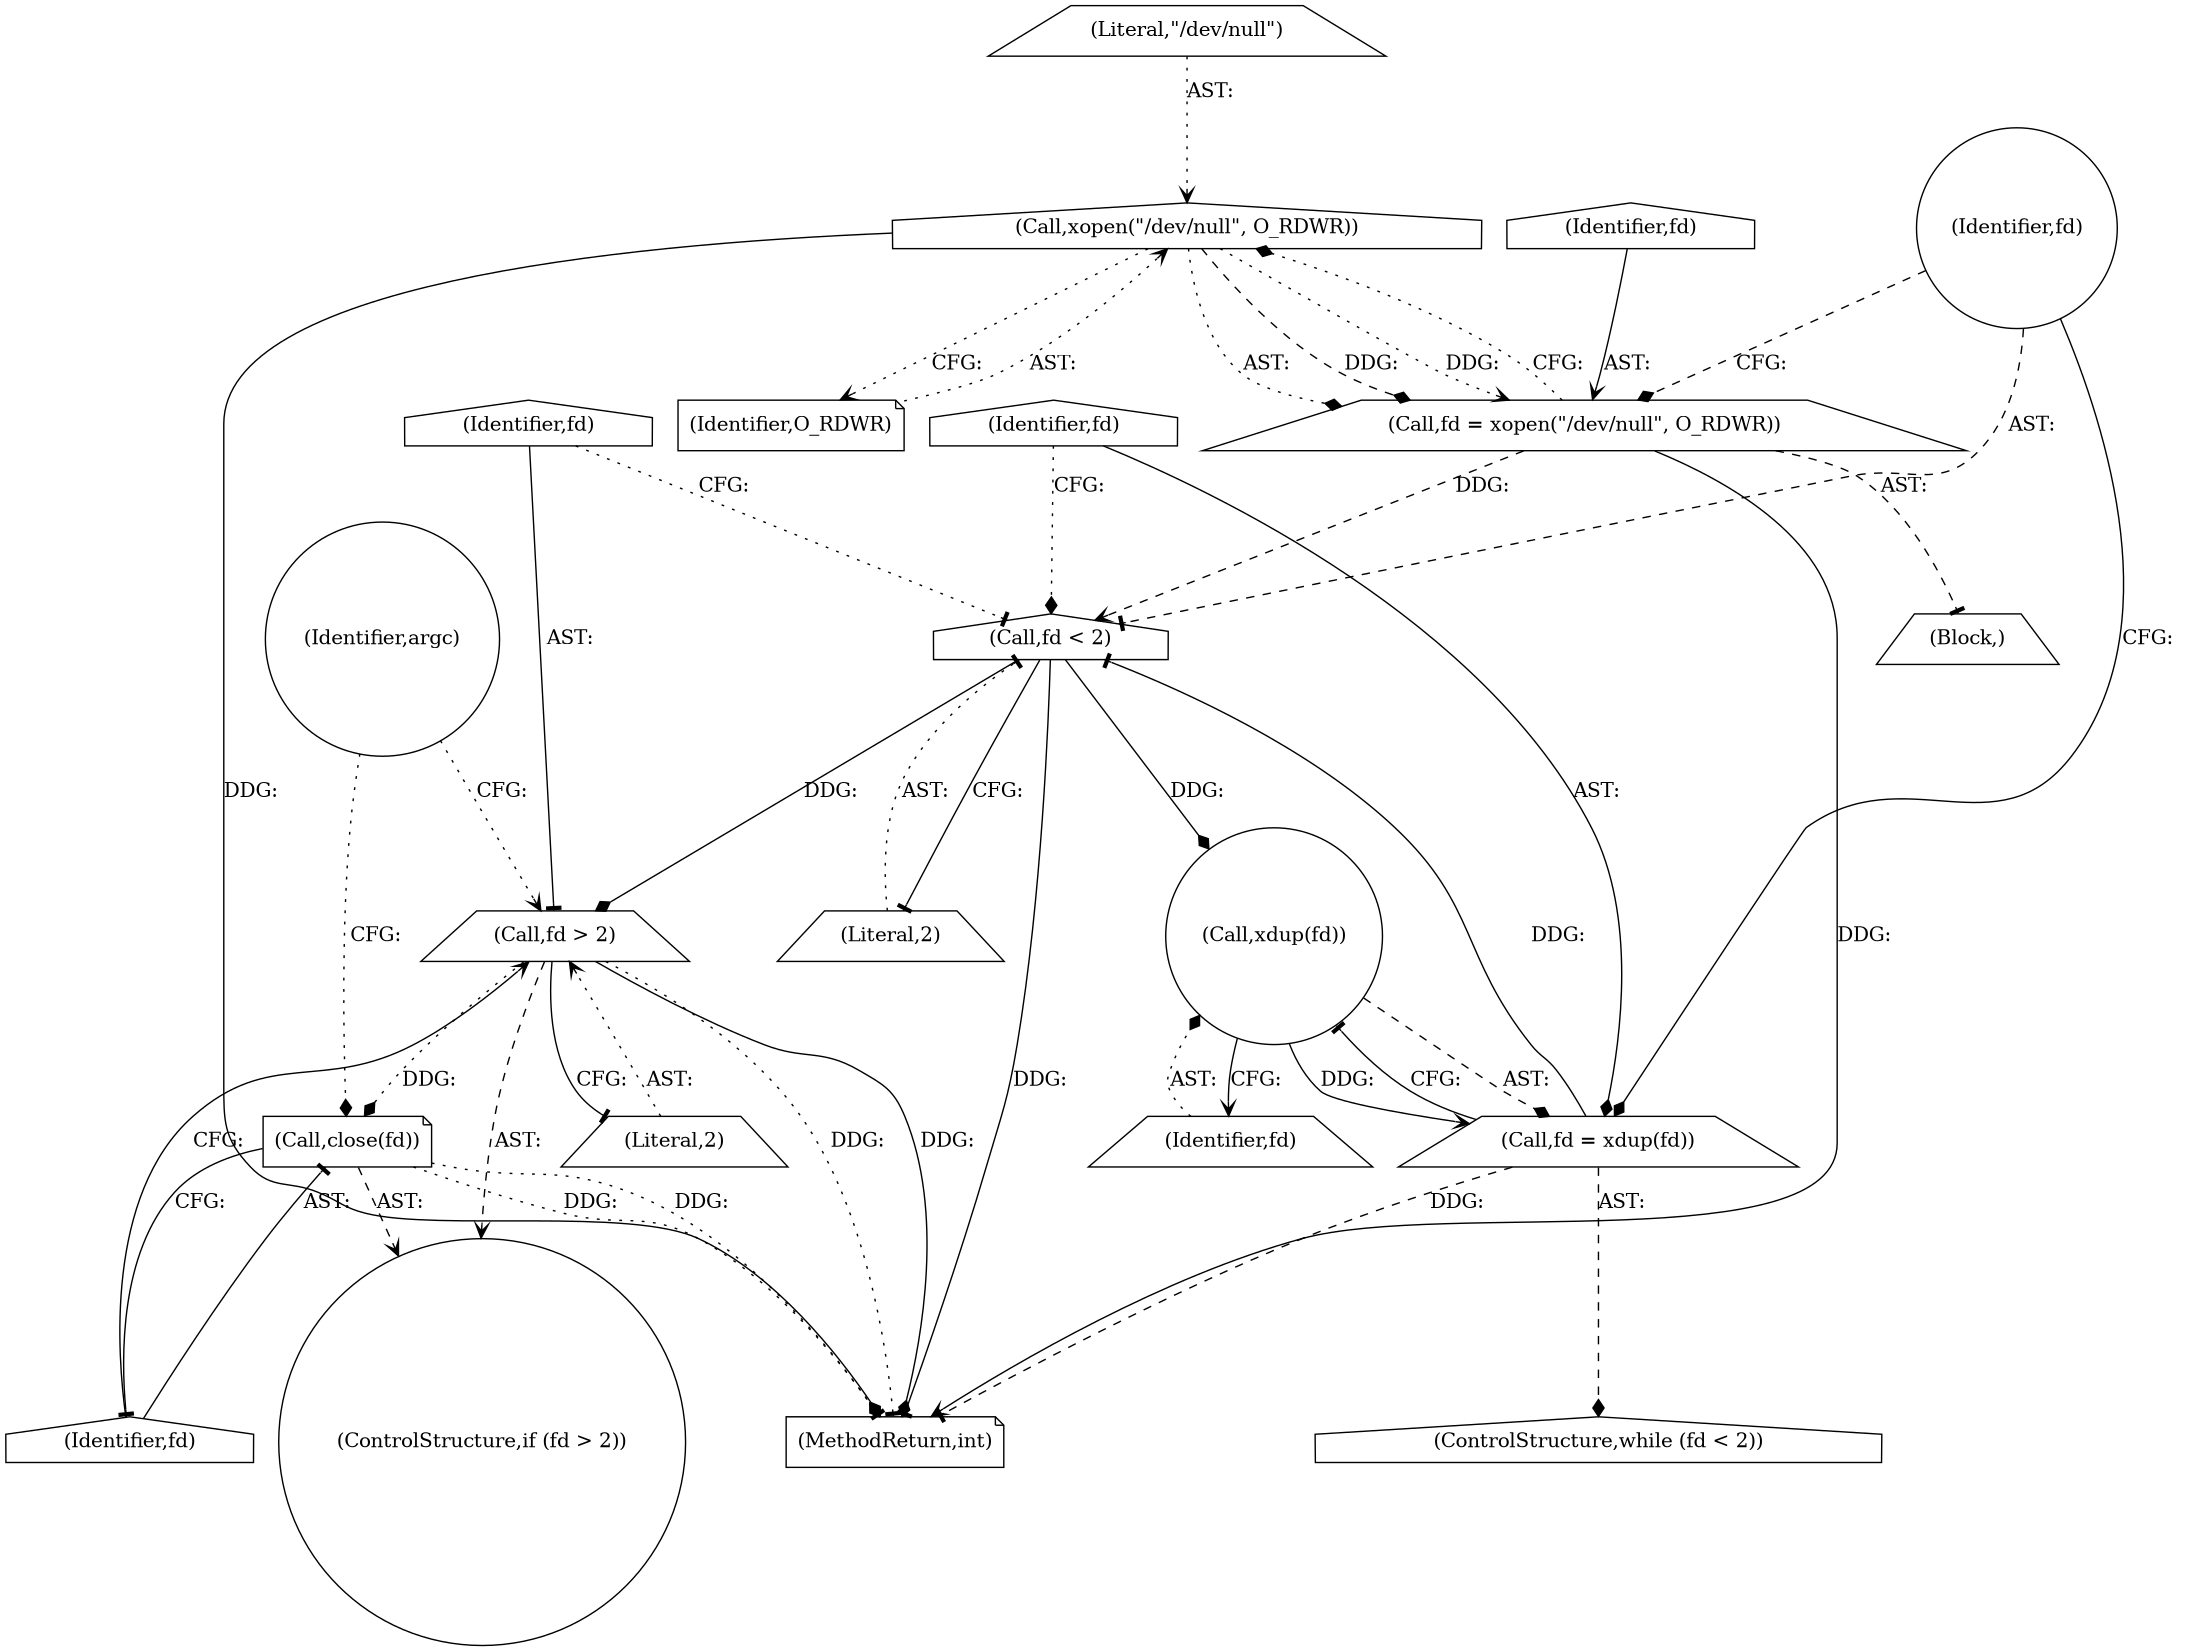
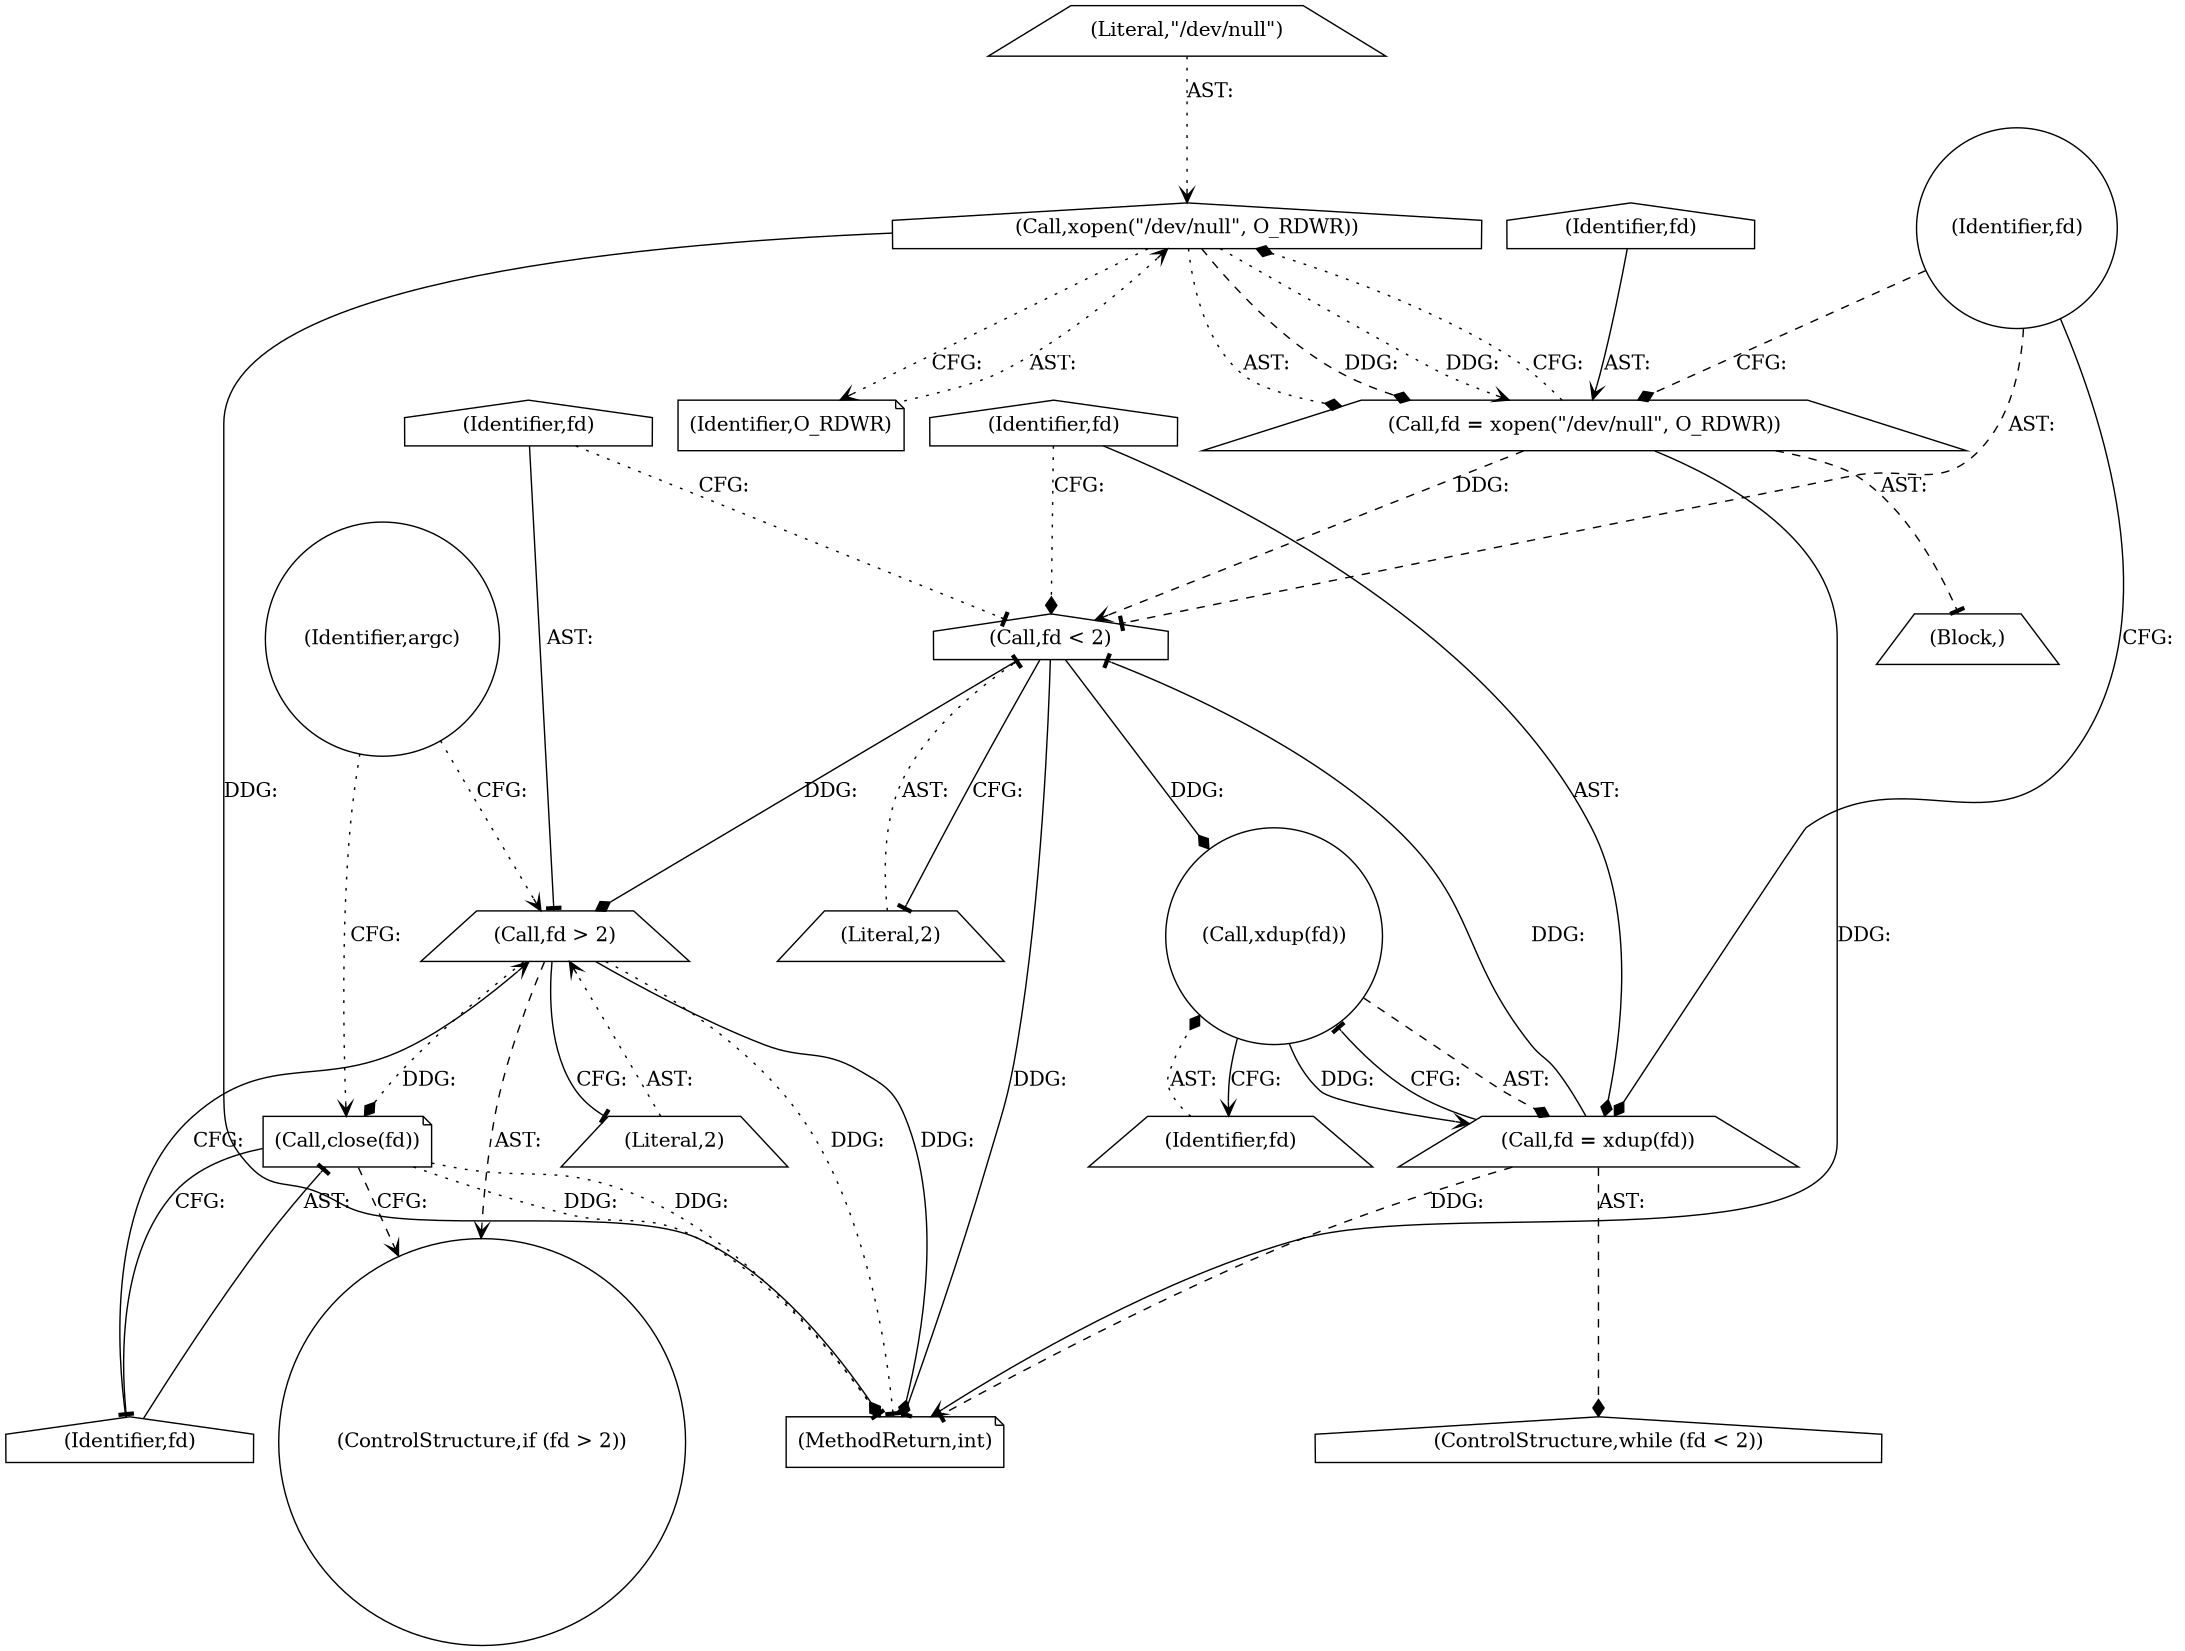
edge "(Identifier,argc)" -> "(Call,close(fd))": arrowhead diamond -> vee
edge "(Call,close(fd))" -> "(ControlStructure,if (fd > 2))": label "AST: " -> "CFG: "
